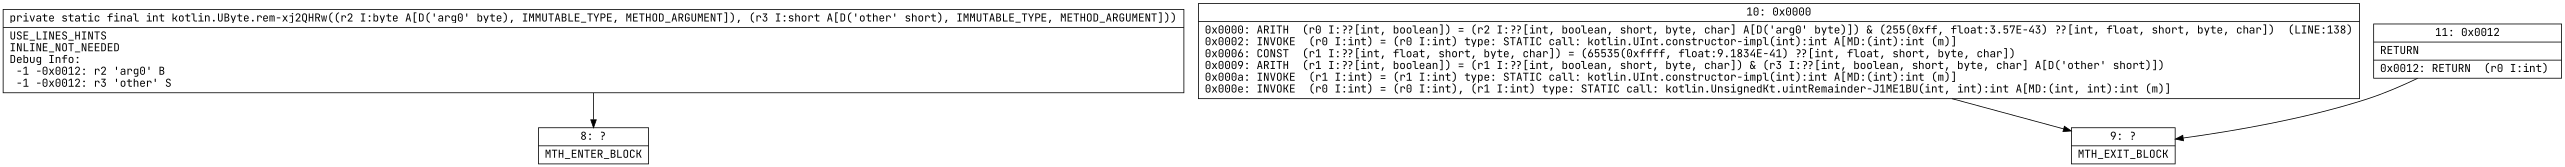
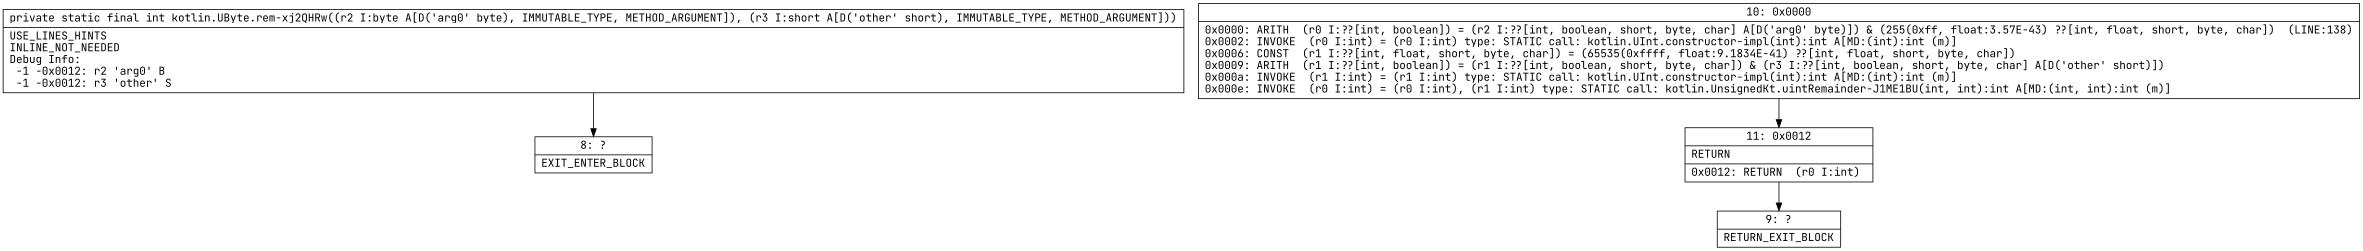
edge "10: 0x0000" -> "9: ?": now "10: 0x0000" -> "11: 0x0012"
node "8: ?": text "MTH_ENTER_BLOCK" -> "EXIT_ENTER_BLOCK"
node "9: ?": text "MTH_EXIT_BLOCK" -> "RETURN_EXIT_BLOCK"
